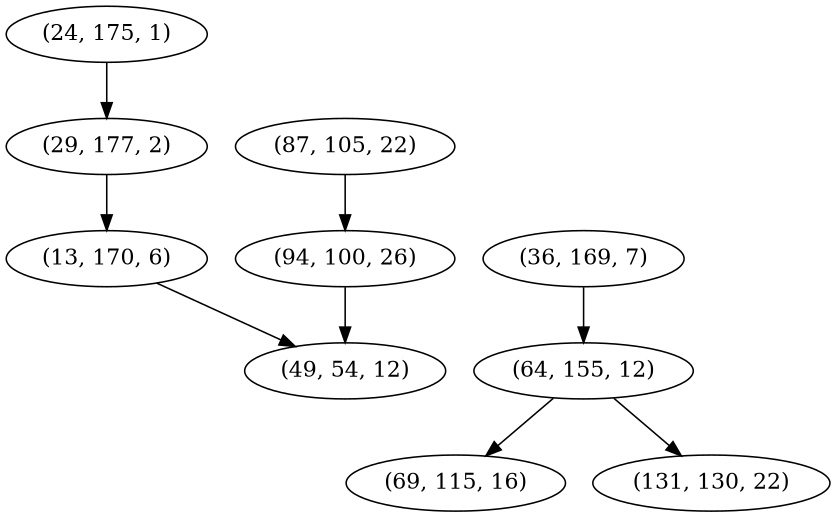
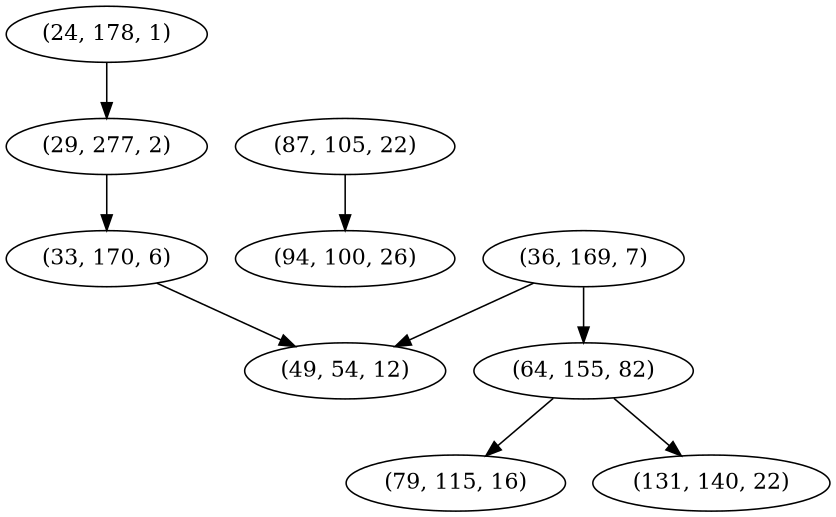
node "(24, 175, 1)": label "(24, 175, 1)" -> "(24, 178, 1)"
node "(29, 177, 2)": label "(29, 177, 2)" -> "(29, 277, 2)"
node "(13, 170, 6)": label "(13, 170, 6)" -> "(33, 170, 6)"
edge "(94, 100, 26)" -> "(49, 54, 12)": now "(36, 169, 7)" -> "(49, 54, 12)"
node "(64, 155, 12)": label "(64, 155, 12)" -> "(64, 155, 82)"
node "(69, 115, 16)": label "(69, 115, 16)" -> "(79, 115, 16)"
node "(131, 130, 22)": label "(131, 130, 22)" -> "(131, 140, 22)"
